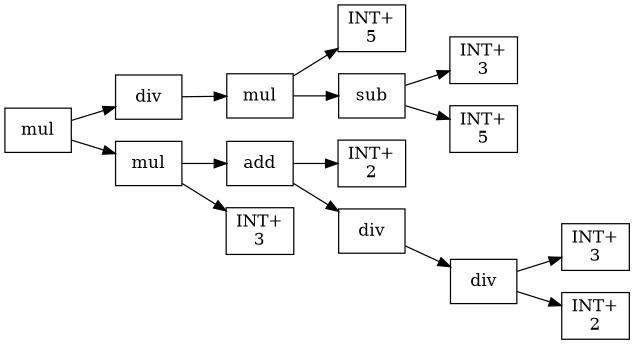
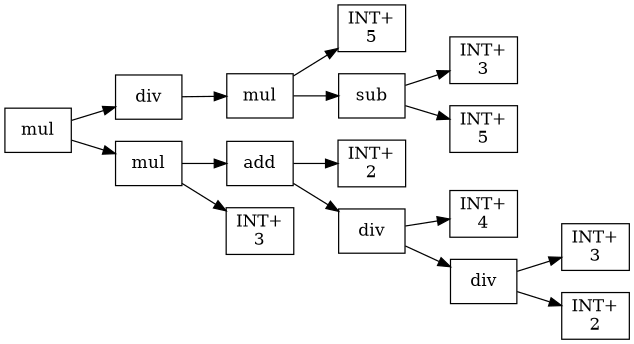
node "INT+ 4": added
